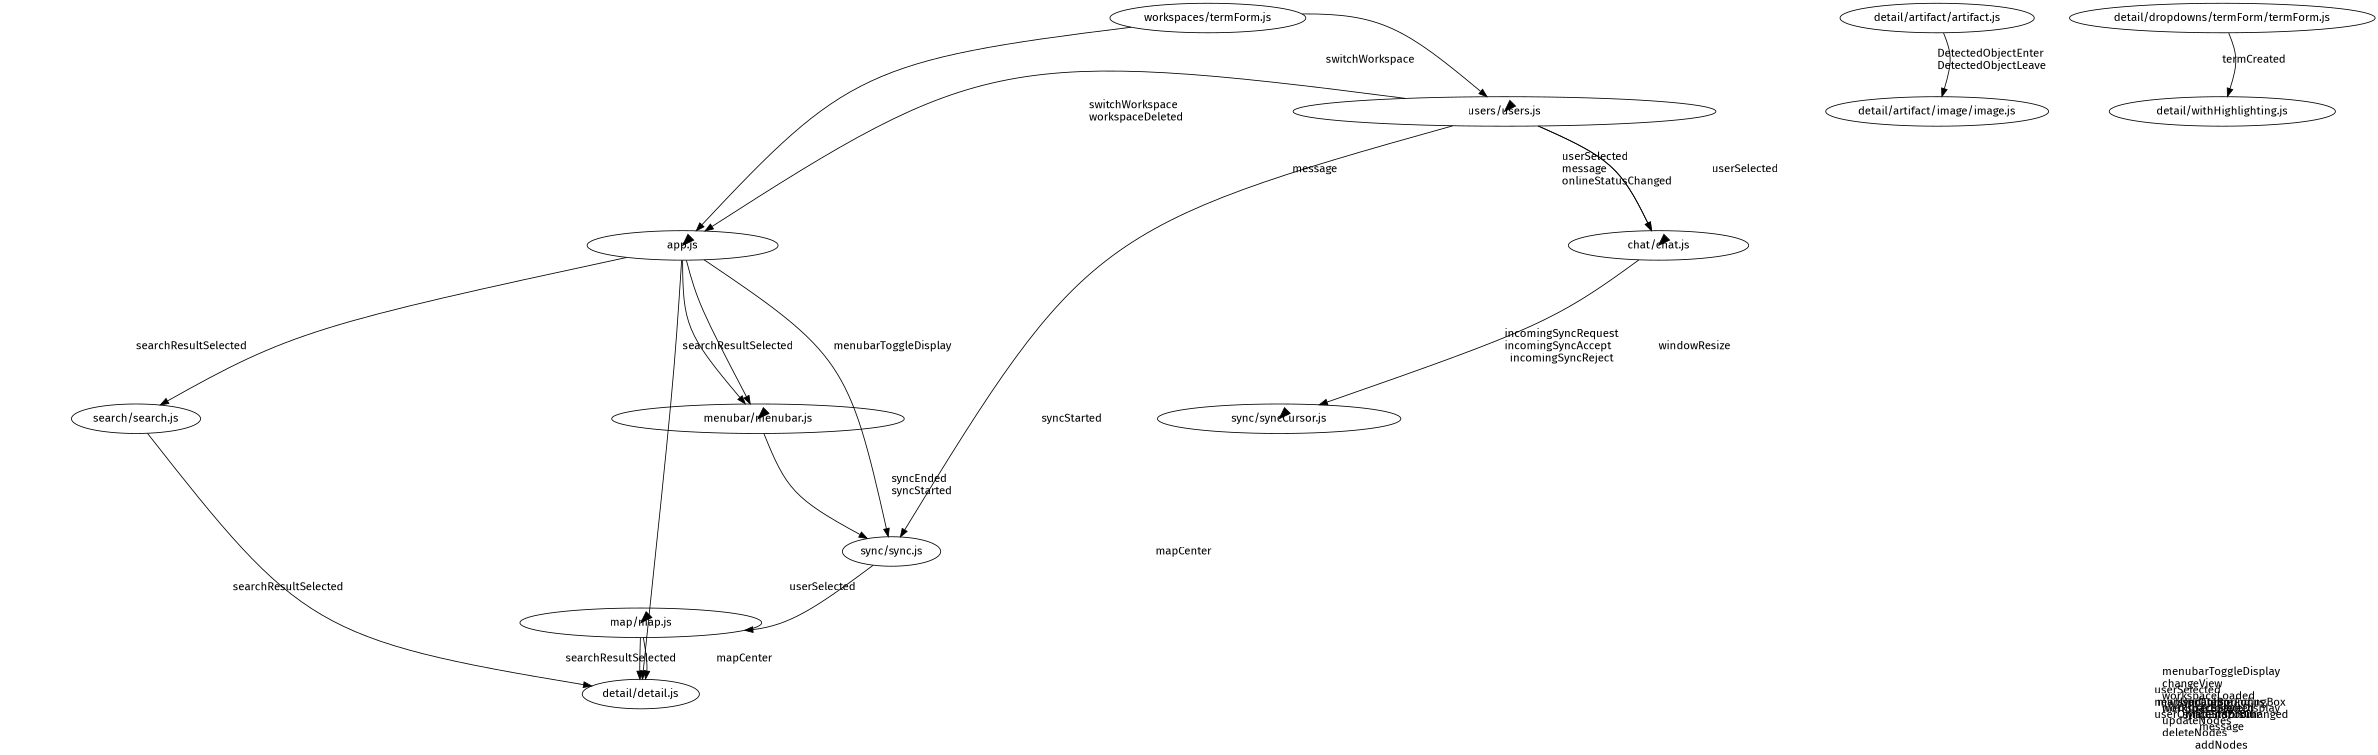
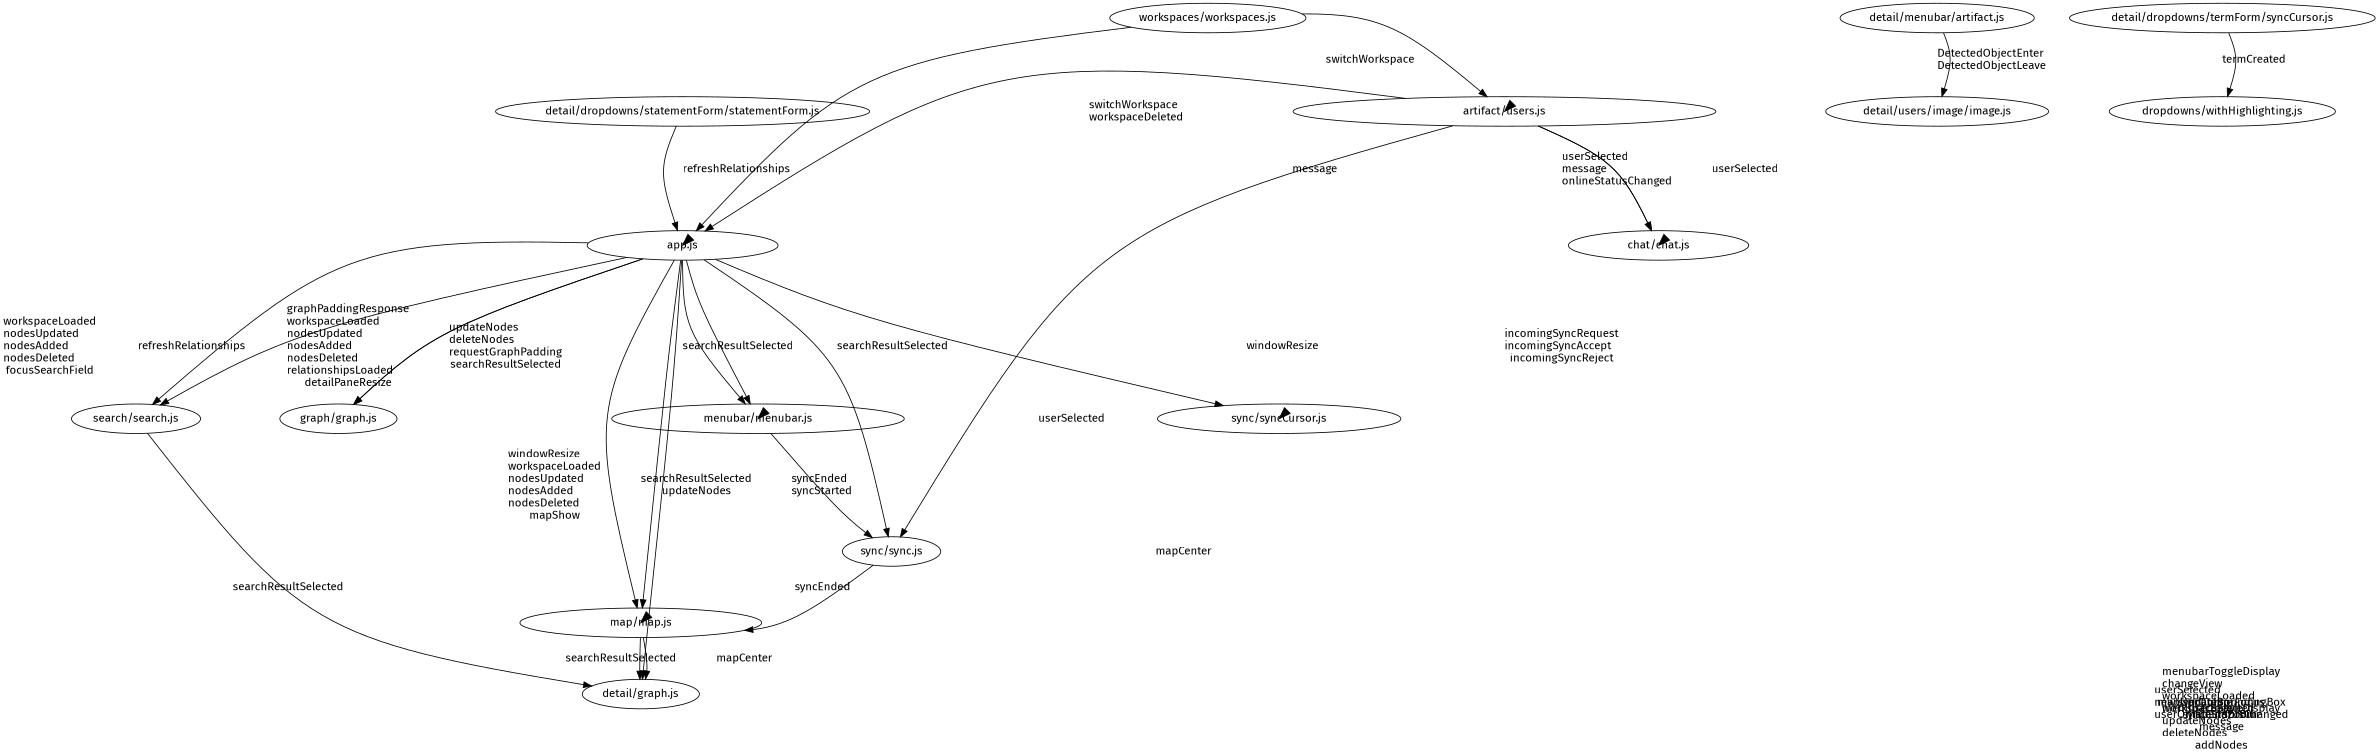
node "workspaces/termForm.js": label "workspaces/termForm.js" -> "workspaces/workspaces.js"
node "detail/artifact/artifact.js": label "detail/artifact/artifact.js" -> "detail/menubar/artifact.js"
node "detail/dropdowns/termForm/termForm.js": label "detail/dropdowns/termForm/termForm.js" -> "detail/dropdowns/termForm/syncCursor.js"
node "detail/dropdowns/statementForm/statementForm.js": added
node "users/users.js": label "users/users.js" -> "artifact/users.js"
node "detail/artifact/image/image.js": label "detail/artifact/image/image.js" -> "detail/users/image/image.js"
node "detail/withHighlighting.js": label "detail/withHighlighting.js" -> "dropdowns/withHighlighting.js"
edge "app.js" -> "search/search.js": added, label "workspaceLoaded nodesUpdated nodesAdded nodesDeleted focusSearchField"
edge "chat/chat.js" -> "sync/syncCursor.js": now "app.js" -> "sync/syncCursor.js"
edge "search/search.js" -> "app.js": label "searchResultSelected" -> "refreshRelationships"
edge "app.js" -> "menubar/menubar.js": label "menubarToggleDisplay" -> "searchResultSelected"
node "graph/graph.js": added
edge "sync/sync.js" -> "app.js": label "syncStarted" -> "userSelected"
edge "map/map.js" -> "app.js": added, label "searchResultSelected updateNodes"
edge "app.js" -> "map/map.js": added, label "windowResize workspaceLoaded nodesUpdated nodesAdded nodesDeleted mapShow"
edge "sync/sync.js" -> "menubar/menubar.js": reversed
edge "sync/sync.js" -> "map/map.js": label "userSelected" -> "syncEnded"
node "detail/detail.js": label "detail/detail.js" -> "detail/graph.js"
